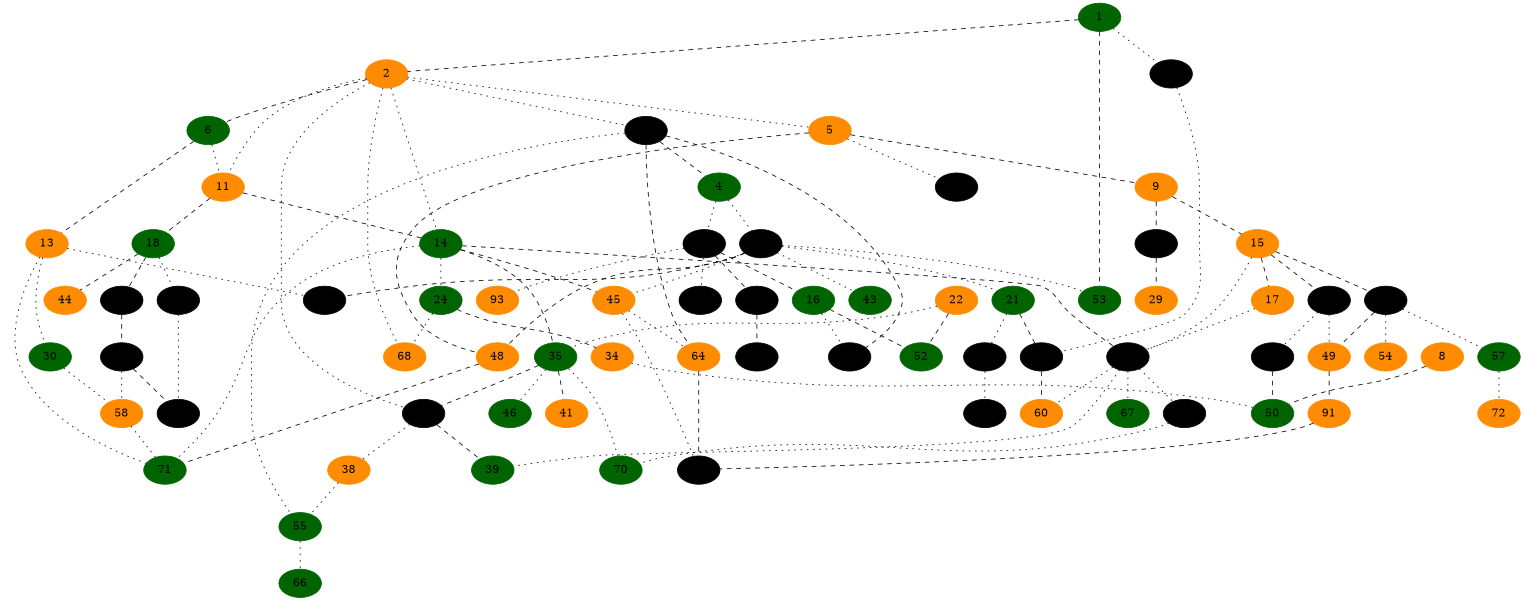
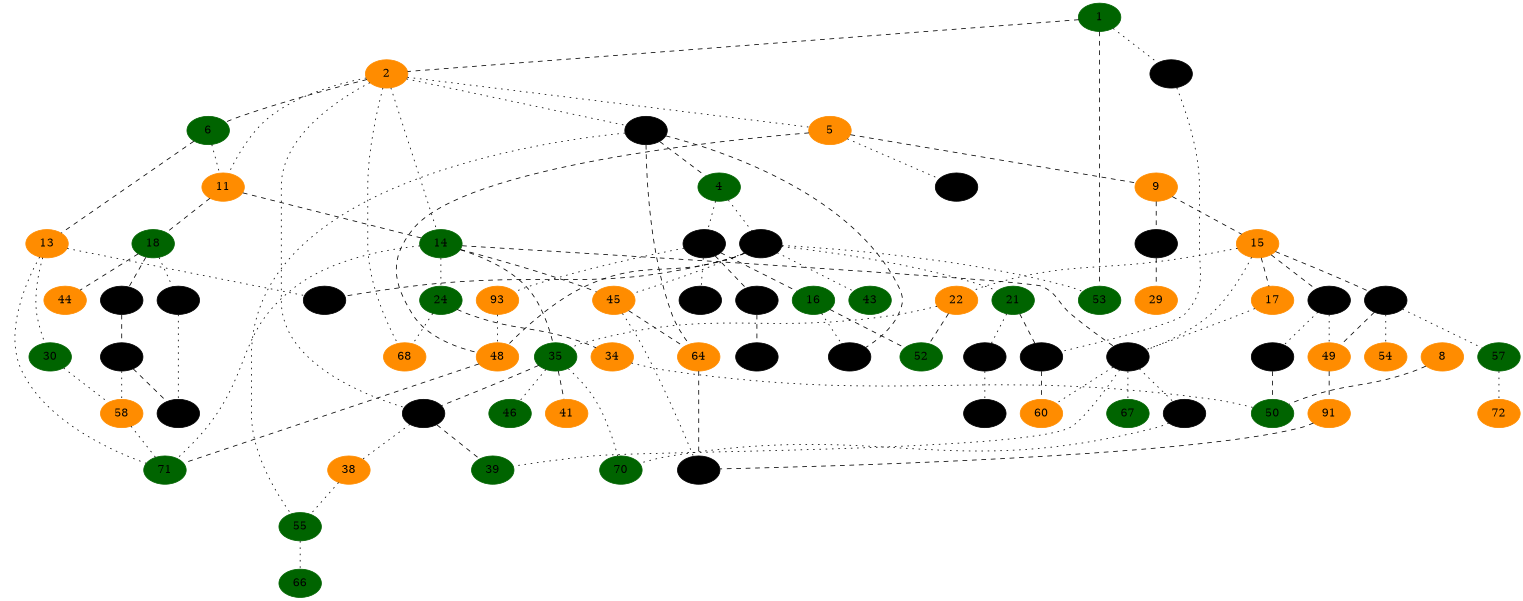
edge "15" -- "22": added
edge "93" -- "48": added
edge "45" -- "64": style dotted -> dashed
